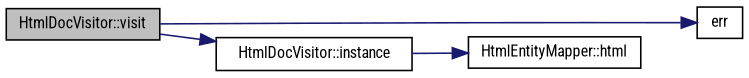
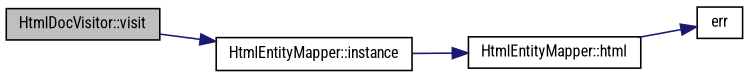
edge "HtmlDocVisitor::visit" -> "err": now "HtmlEntityMapper::html" -> "err"
node "HtmlDocVisitor::instance": label "HtmlDocVisitor::instance" -> "HtmlEntityMapper::instance"
